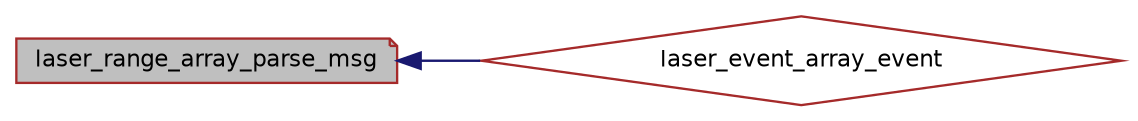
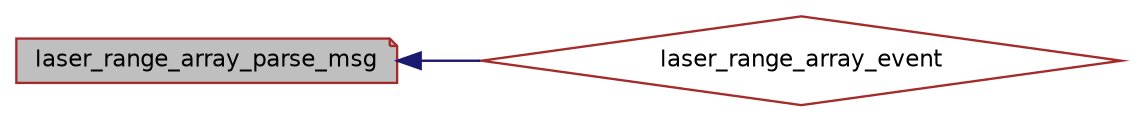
node "laser_event_array_event": label "laser_event_array_event" -> "laser_range_array_event"
